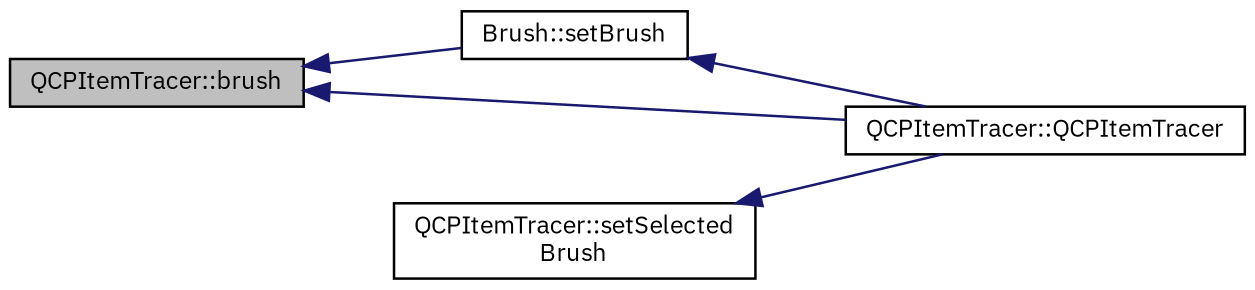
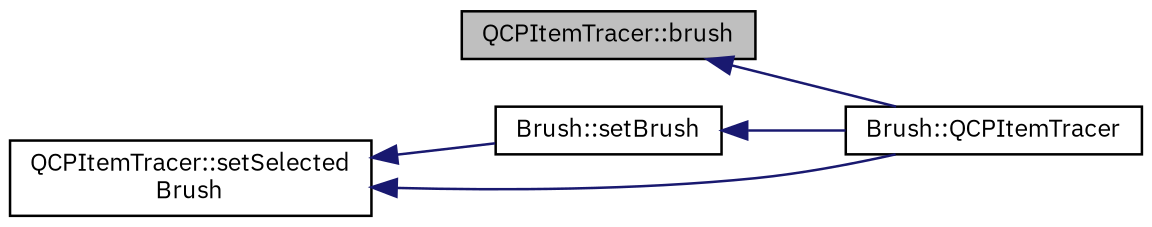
edge "Brush::setBrush" -> "QCPItemTracer::brush": now "Brush::setBrush" -> "QCPItemTracer::setSelected Brush"
node "QCPItemTracer::QCPItemTracer": label "QCPItemTracer::QCPItemTracer" -> "Brush::QCPItemTracer"
